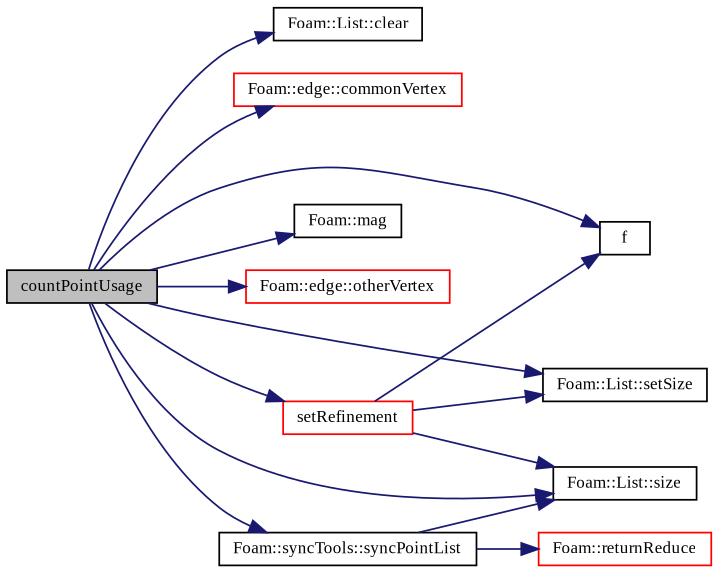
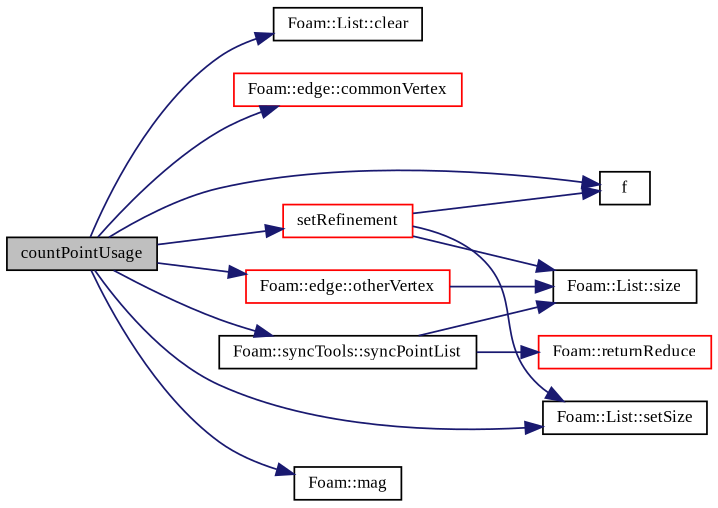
edge "countPointUsage" -> "Foam::List::size": now "Foam::edge::otherVertex" -> "Foam::List::size"
